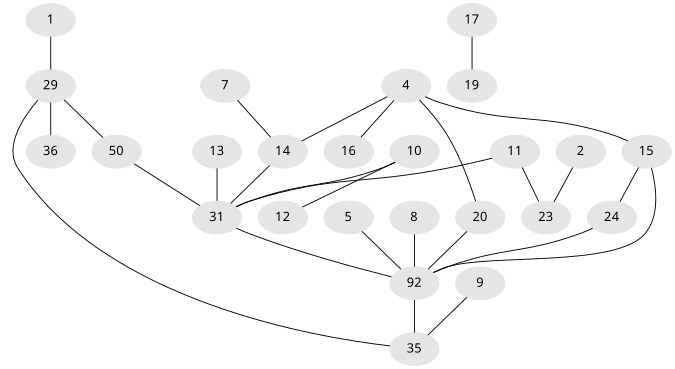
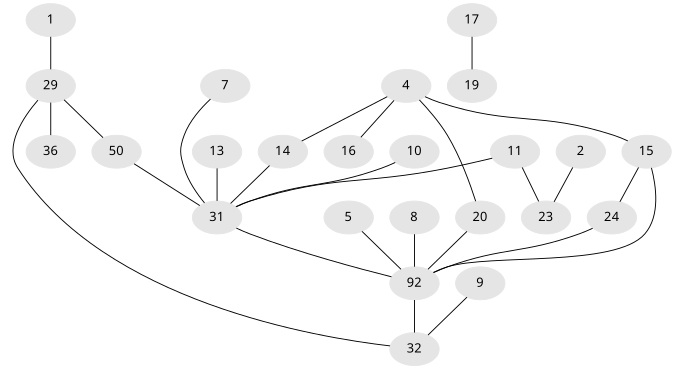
edge "7" -- "14": now "7" -- "31"
node "12": removed
node "35": label "35" -> "32"
